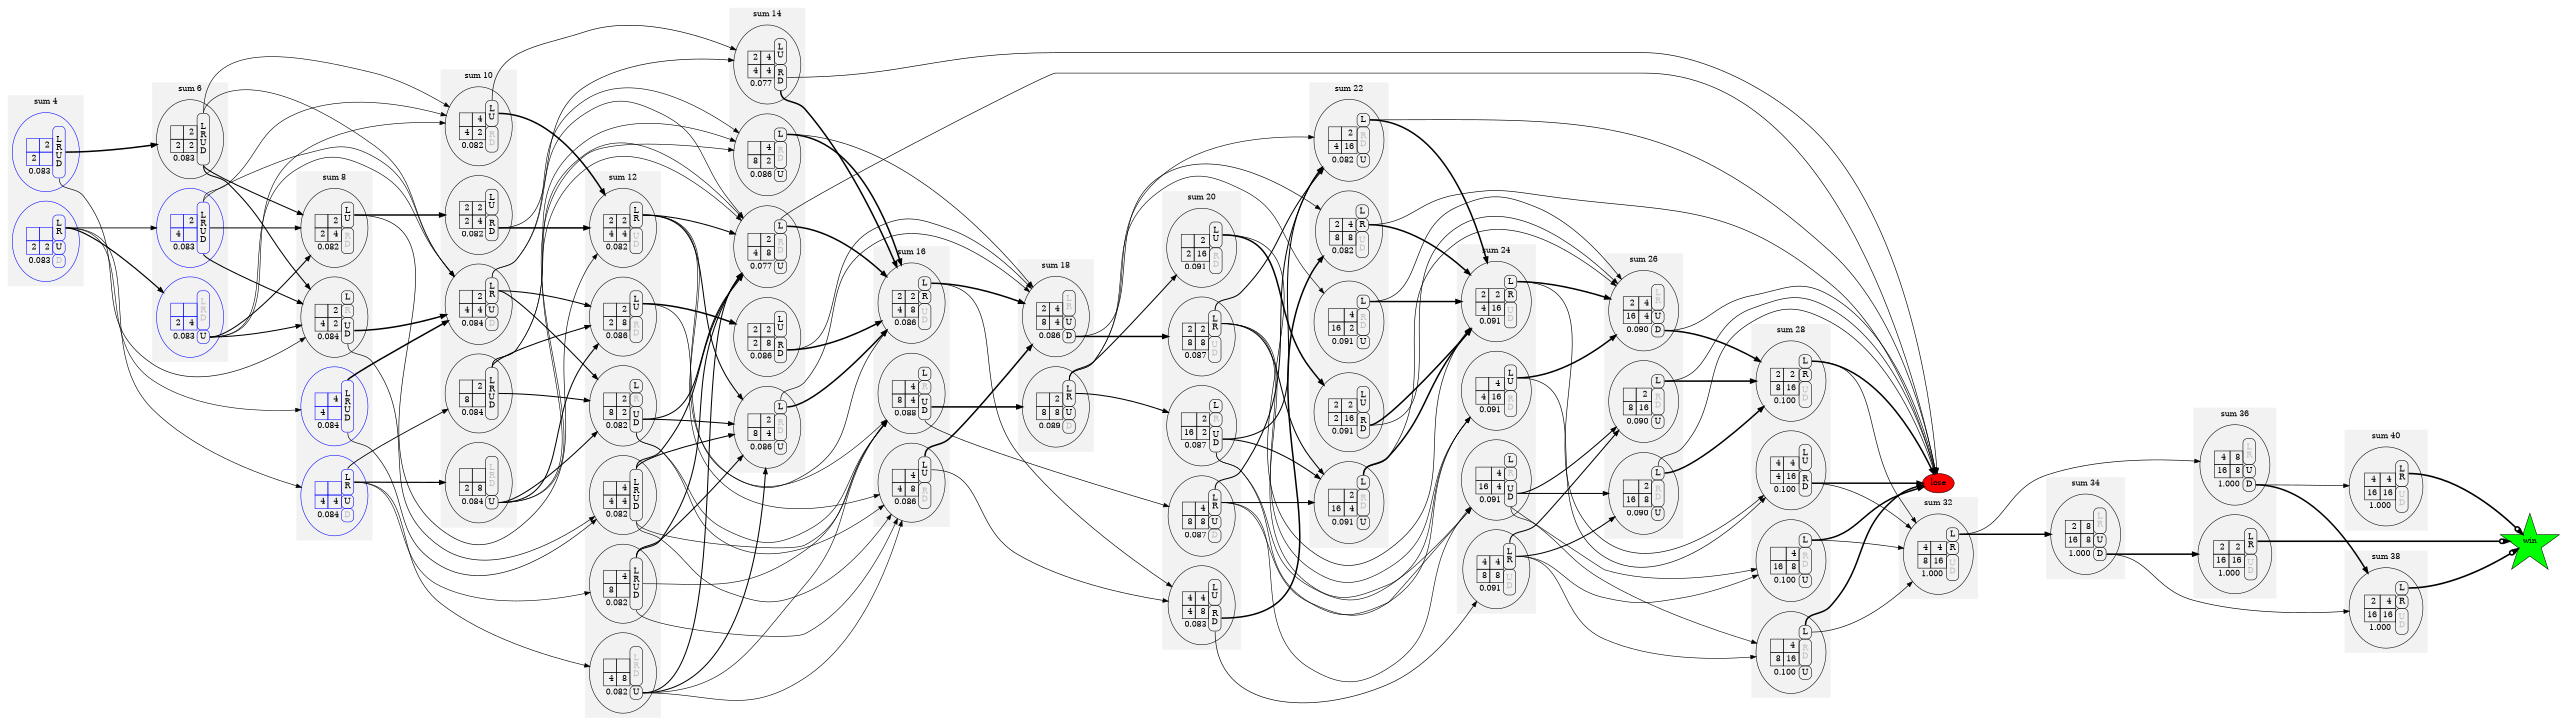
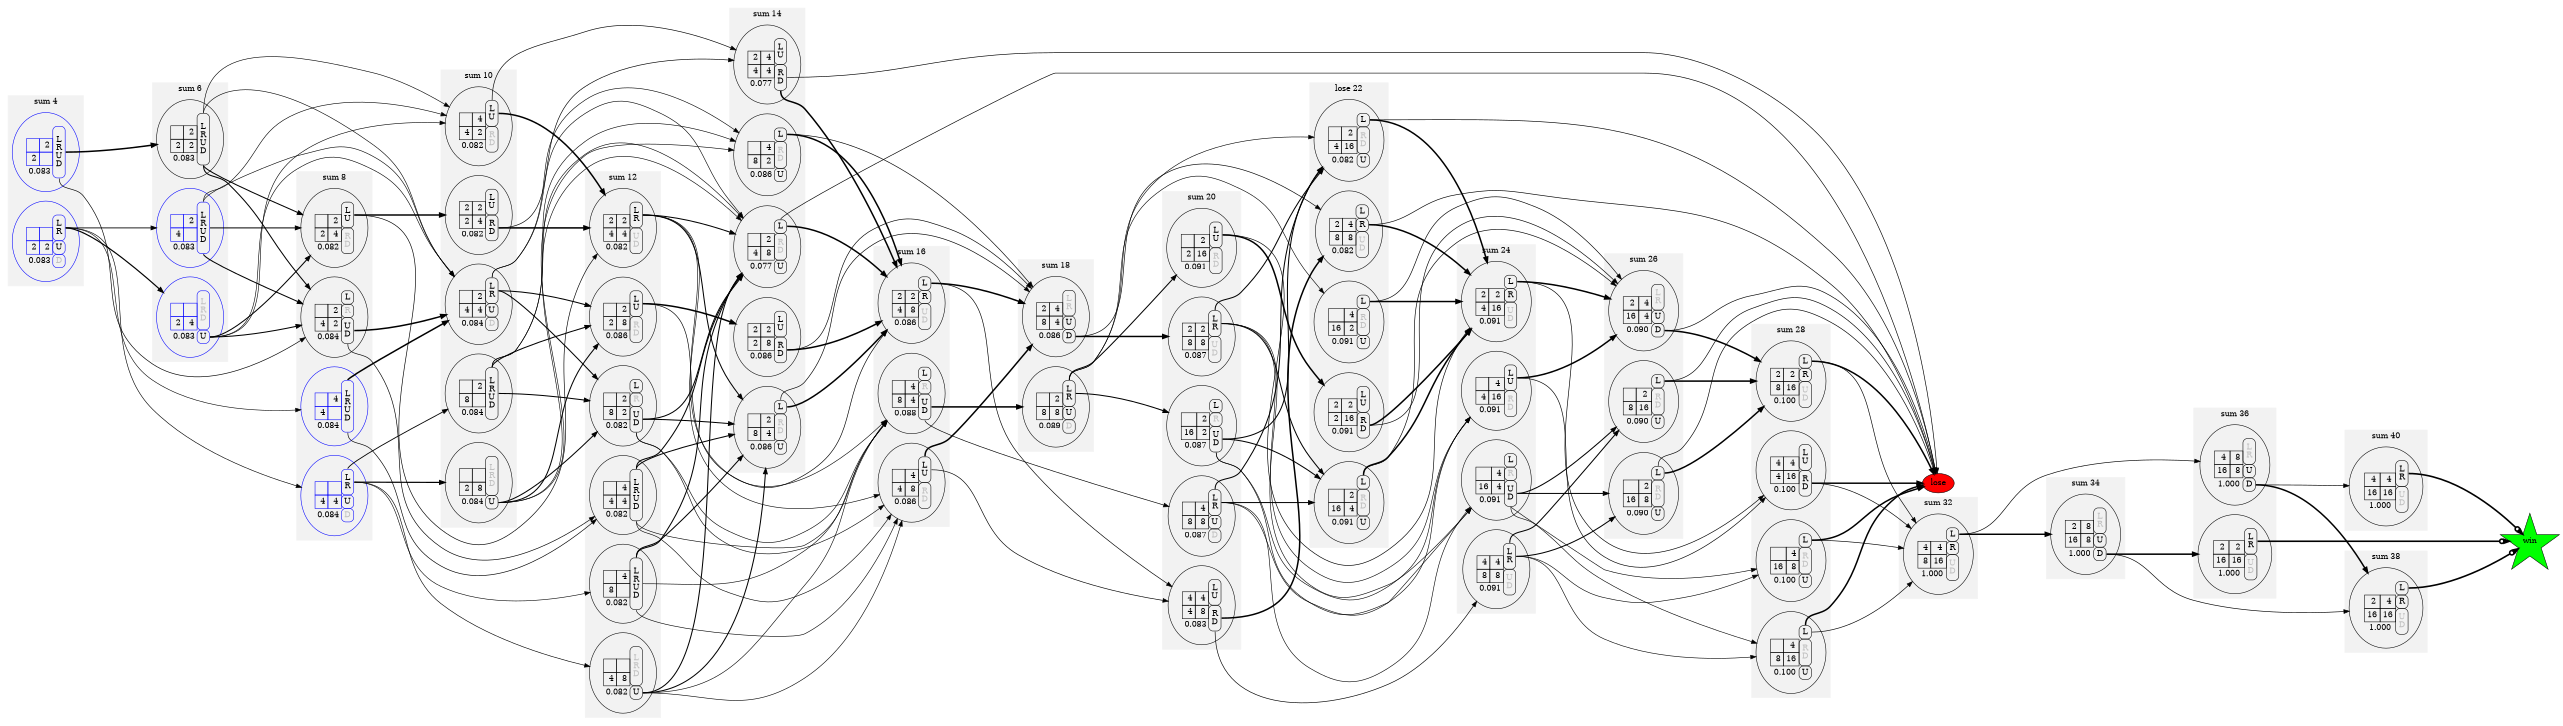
cluster "sum 22": label "sum 22" -> "lose 22"
